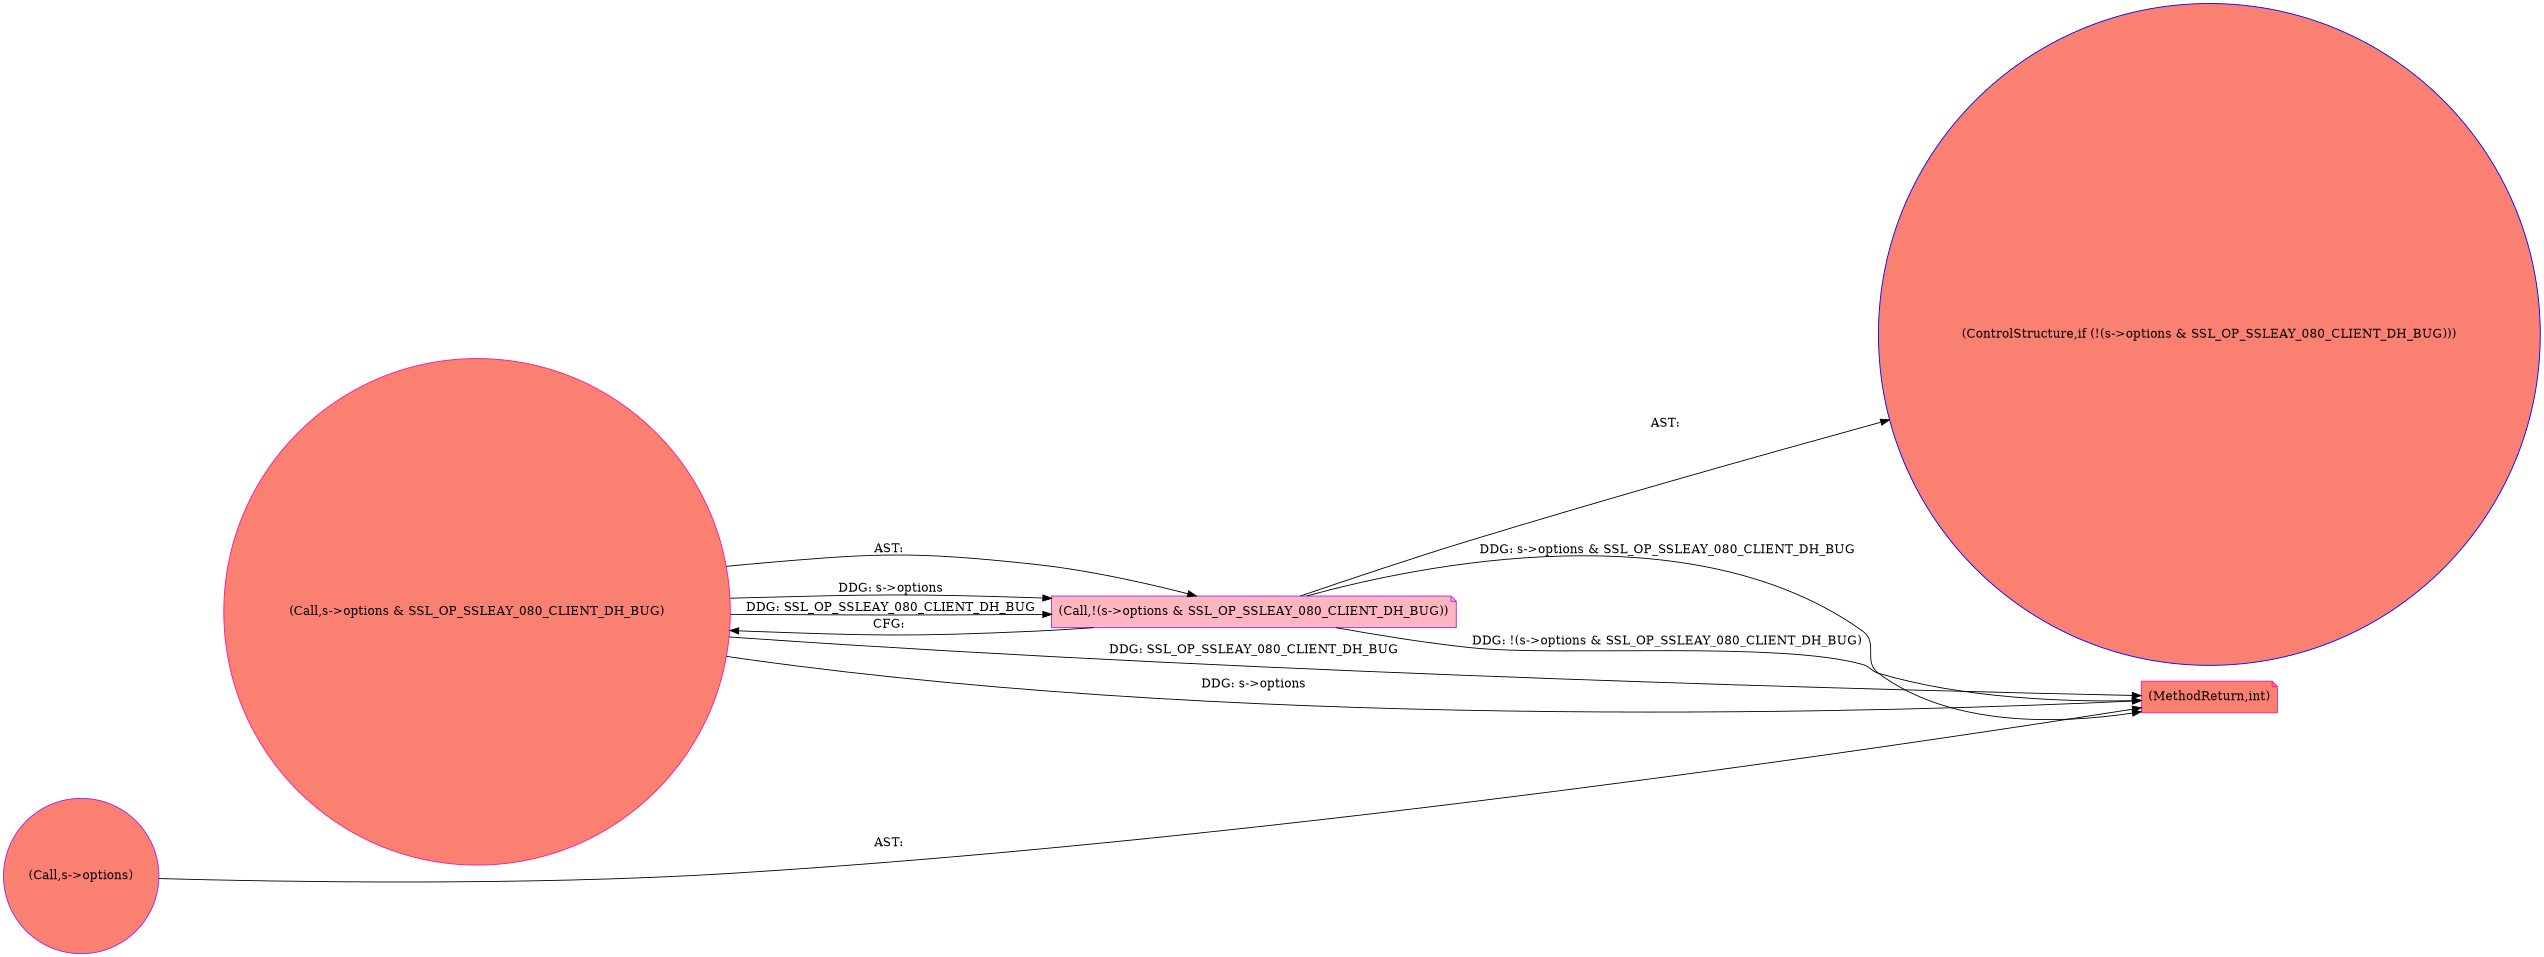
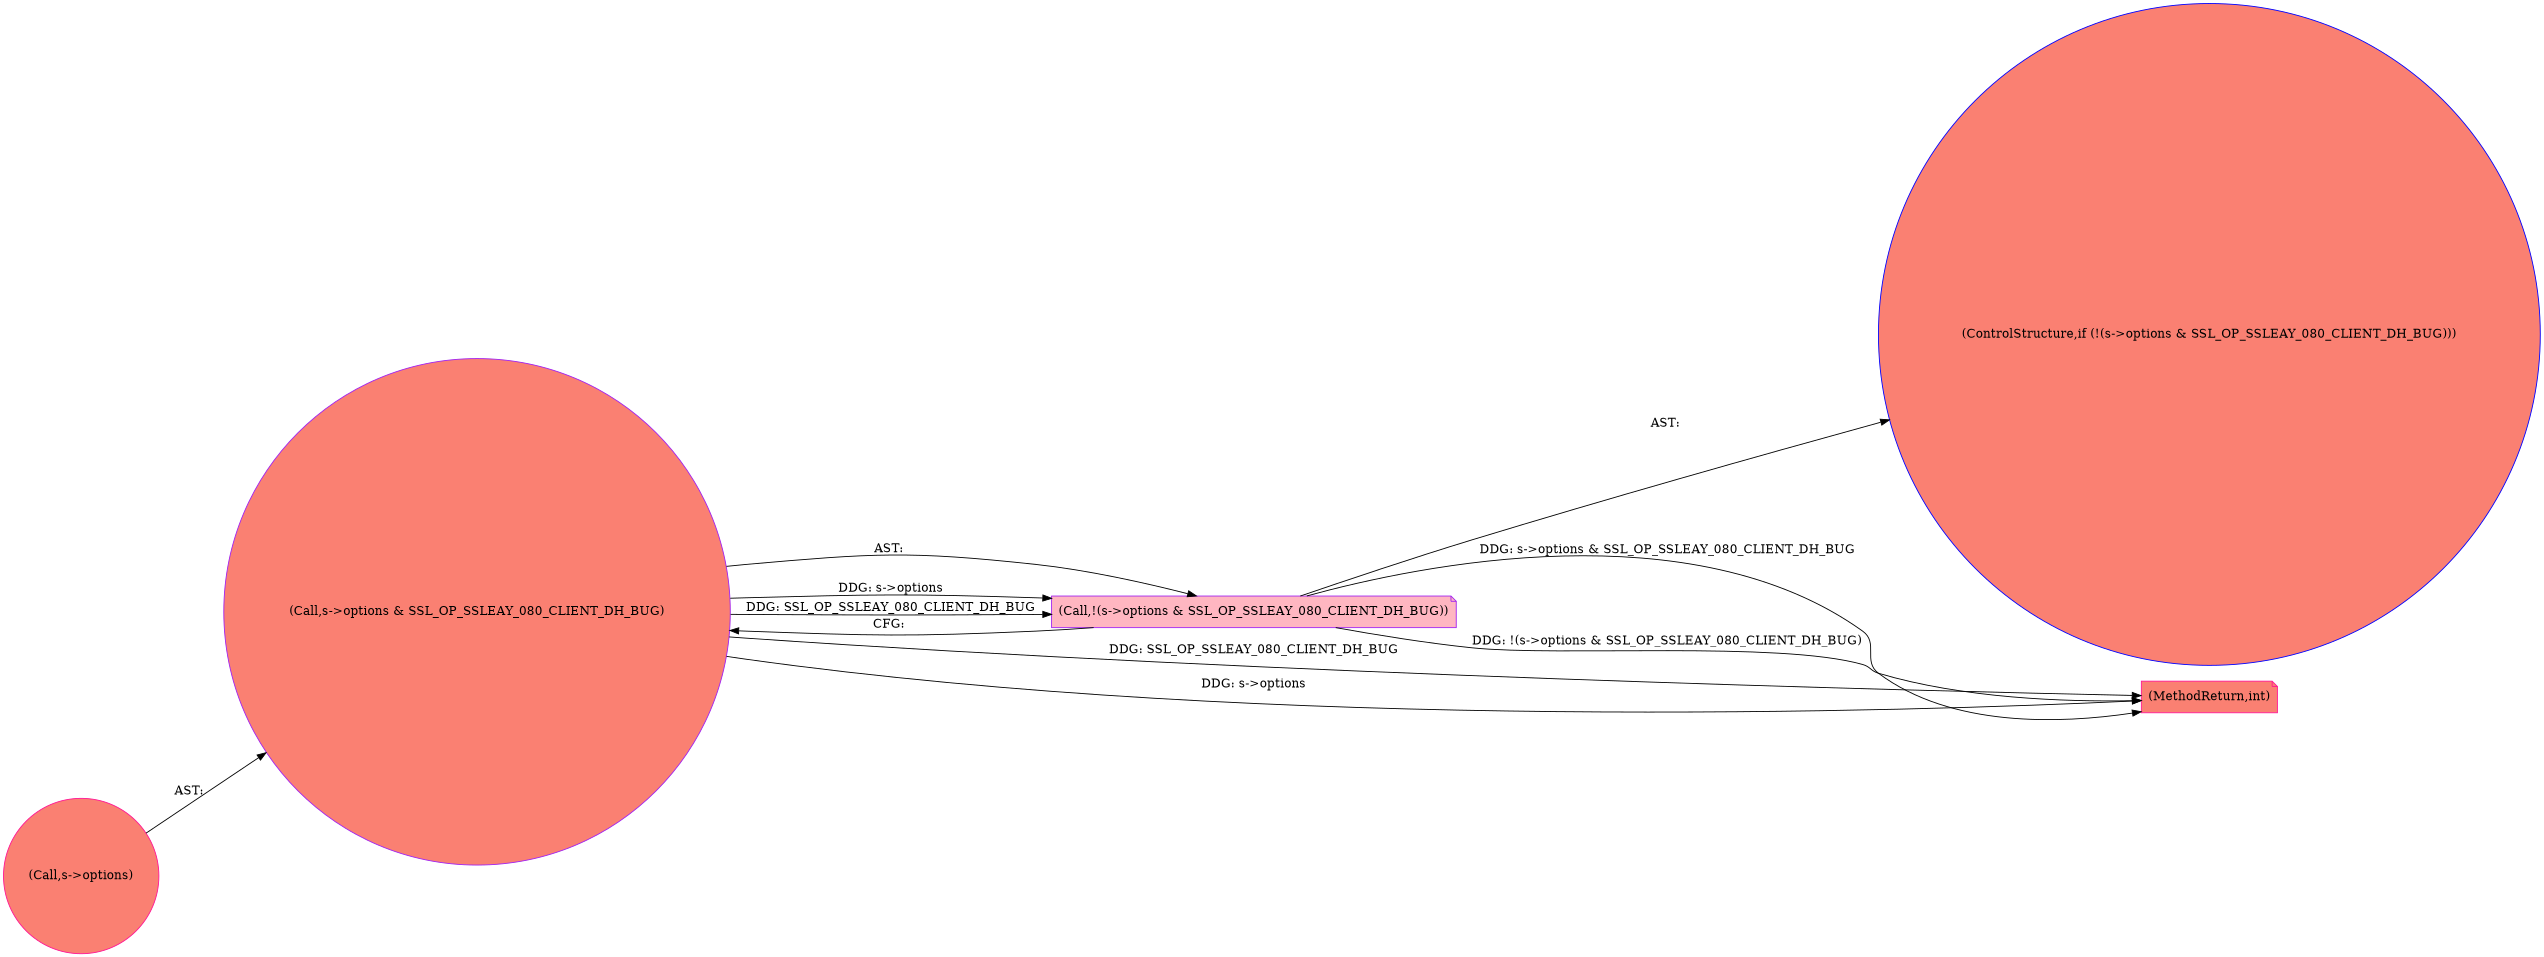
node "(Call,s->options & SSL_OP_SSLEAY_080_CLIENT_DH_BUG)": color deeppink -> purple
edge "(Call,s->options)" -> "(MethodReturn,int)": now "(Call,s->options)" -> "(Call,s->options & SSL_OP_SSLEAY_080_CLIENT_DH_BUG)"
node "(Call,s->options)": color purple -> deeppink
